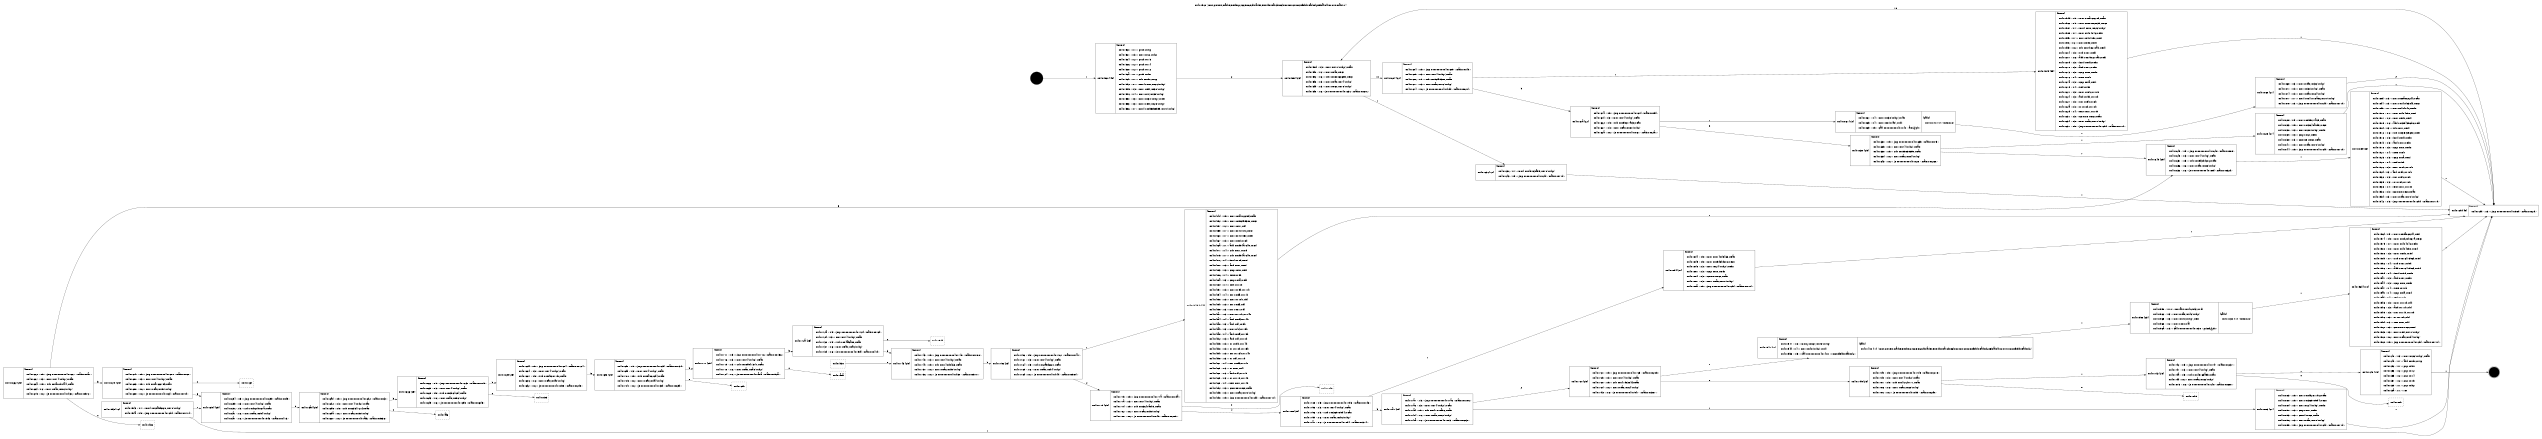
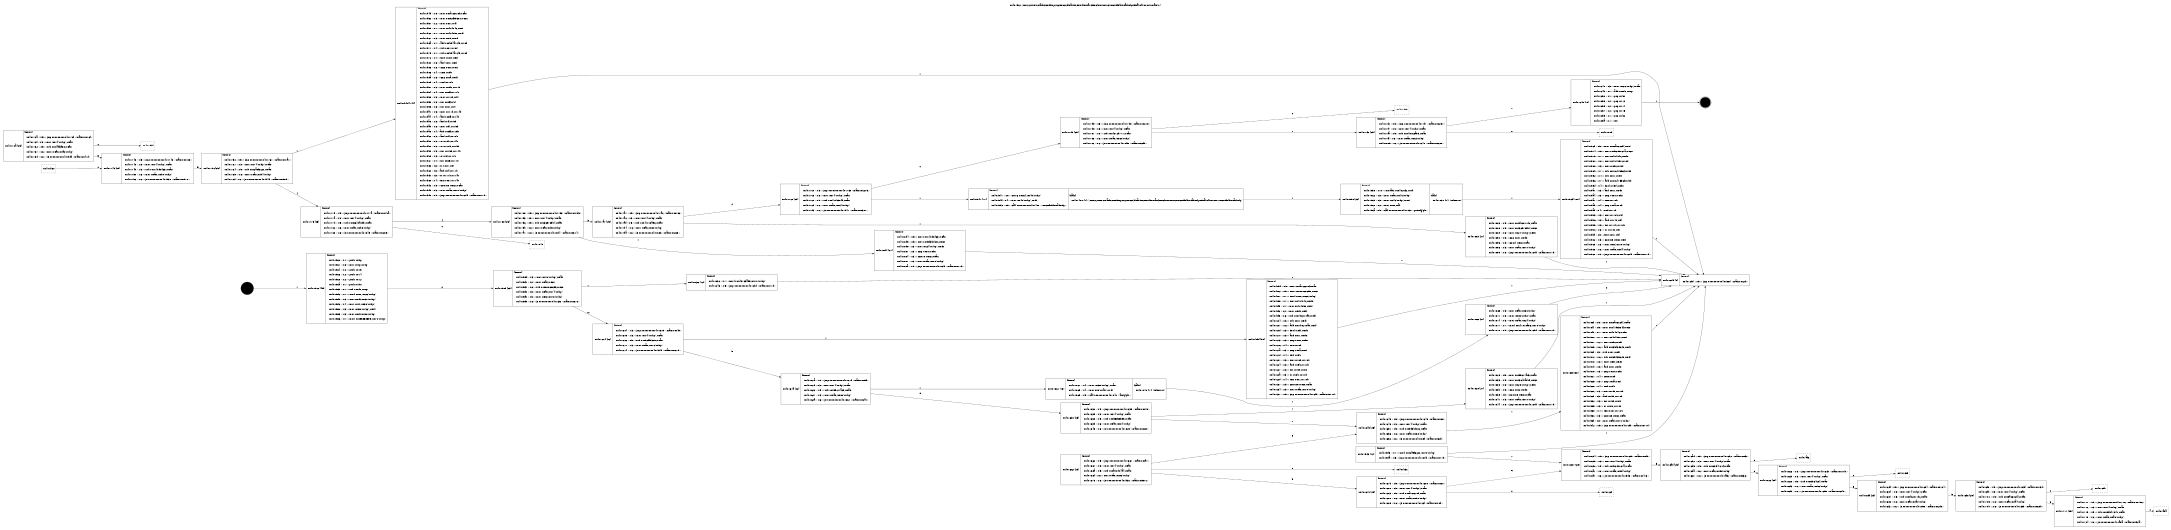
edge "0x401cdd [5]" -> "0x4015ed [23]": removed, label "10"
edge "0x401711 [25]" -> "0x40172a [25]": removed, label "5"
